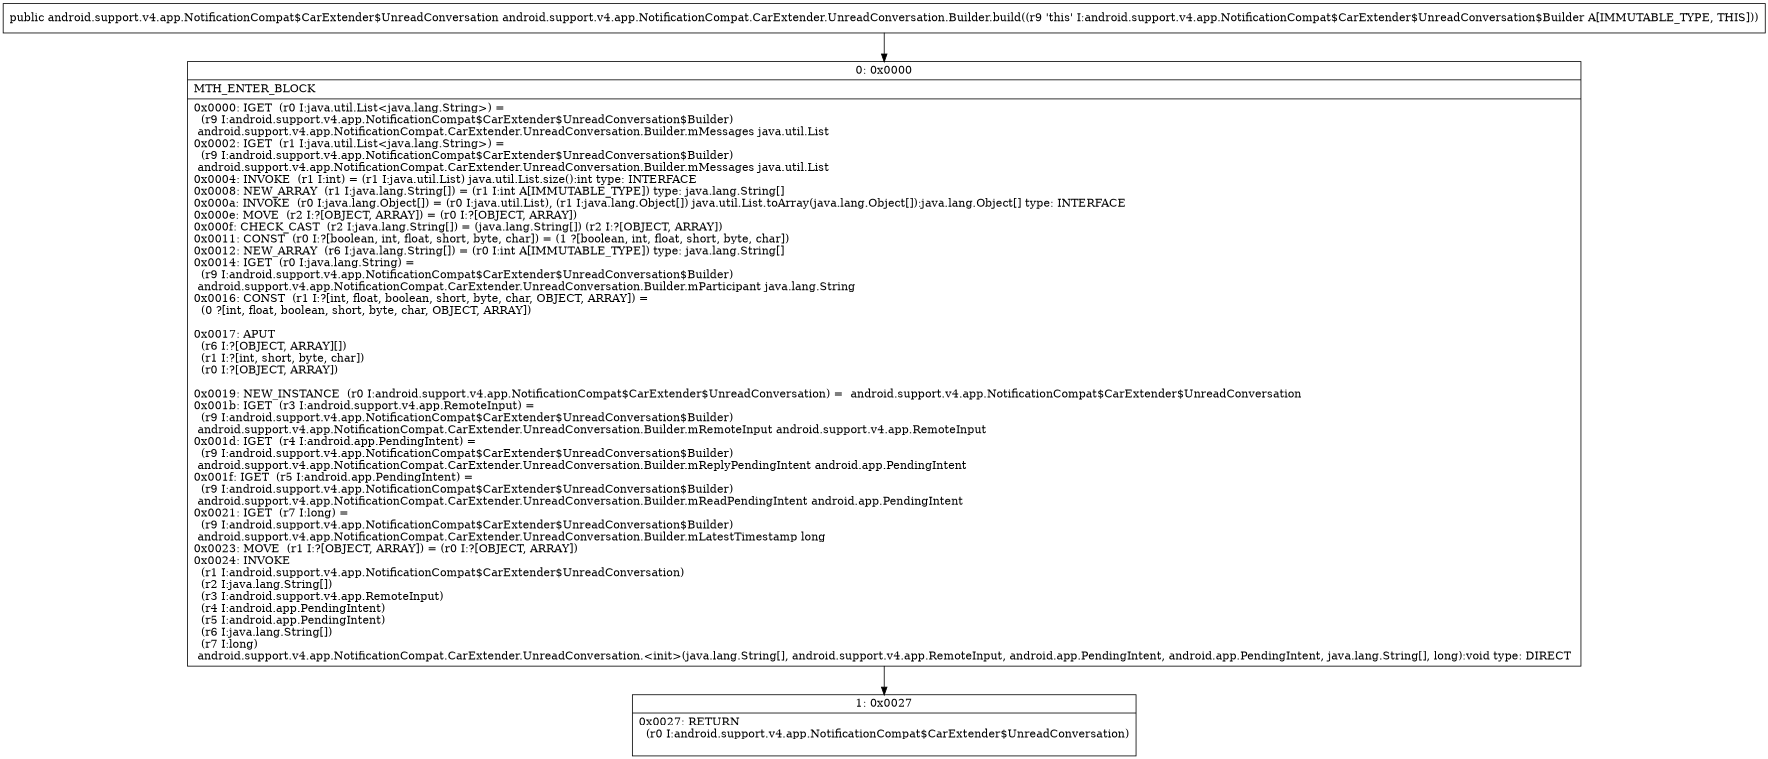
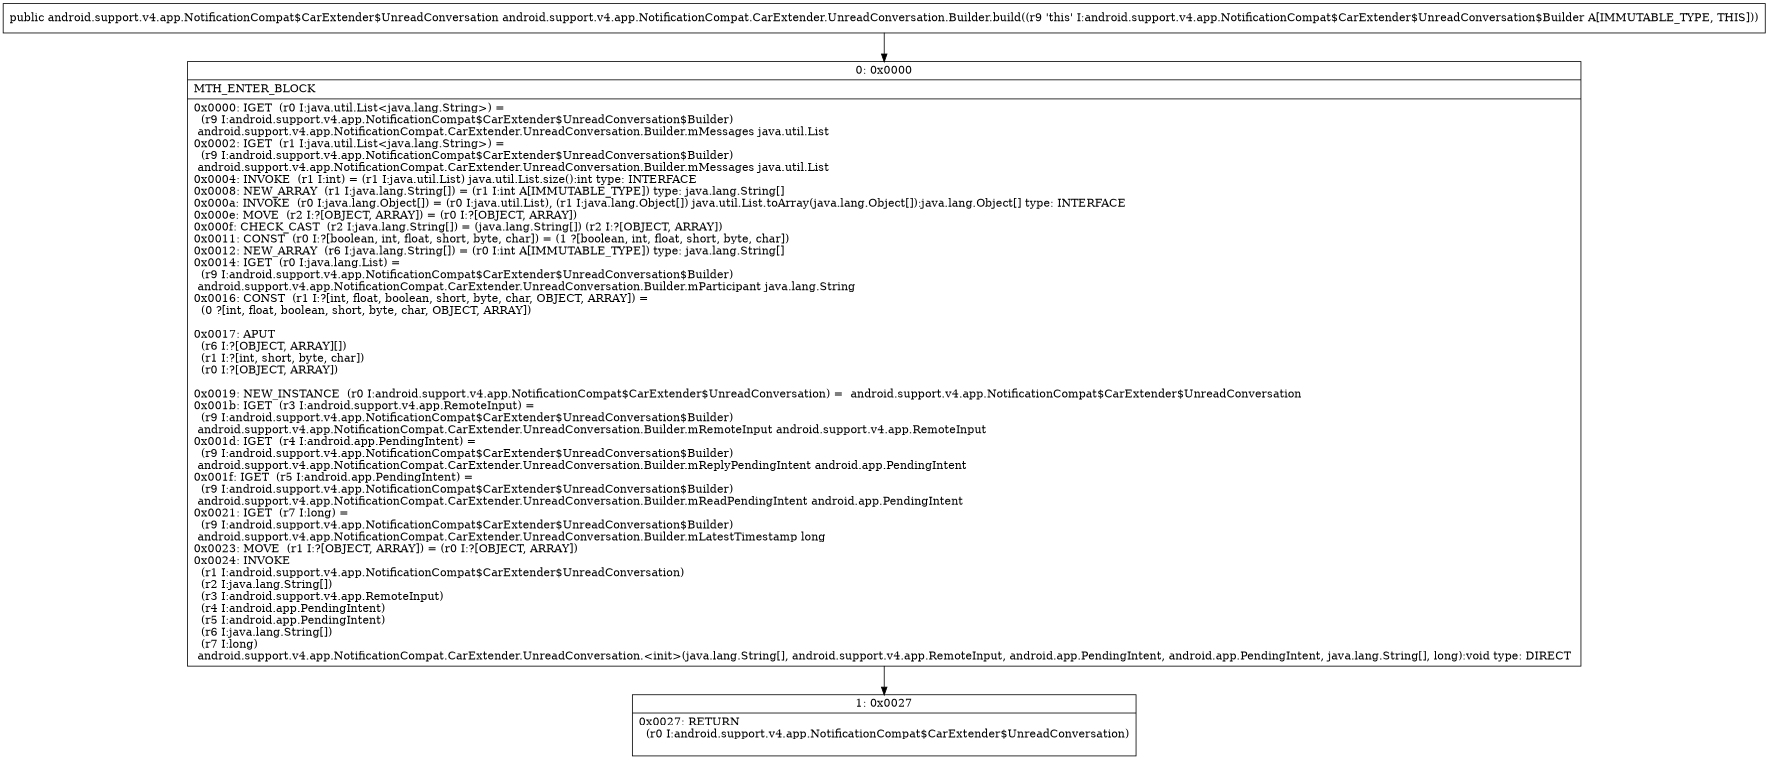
node "0: 0x0000": text "0x0014: IGET  (r0 I:java.lang.String) =" -> "0x0014: IGET  (r0 I:java.lang.List) ="
